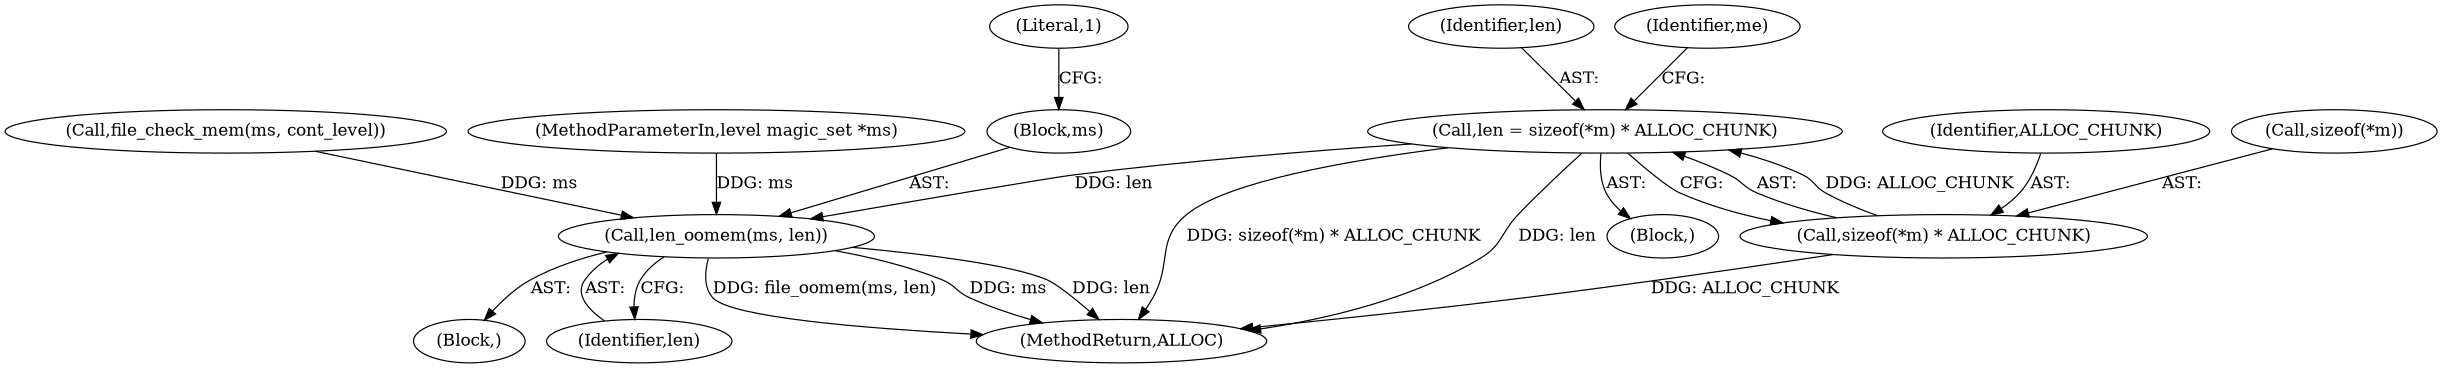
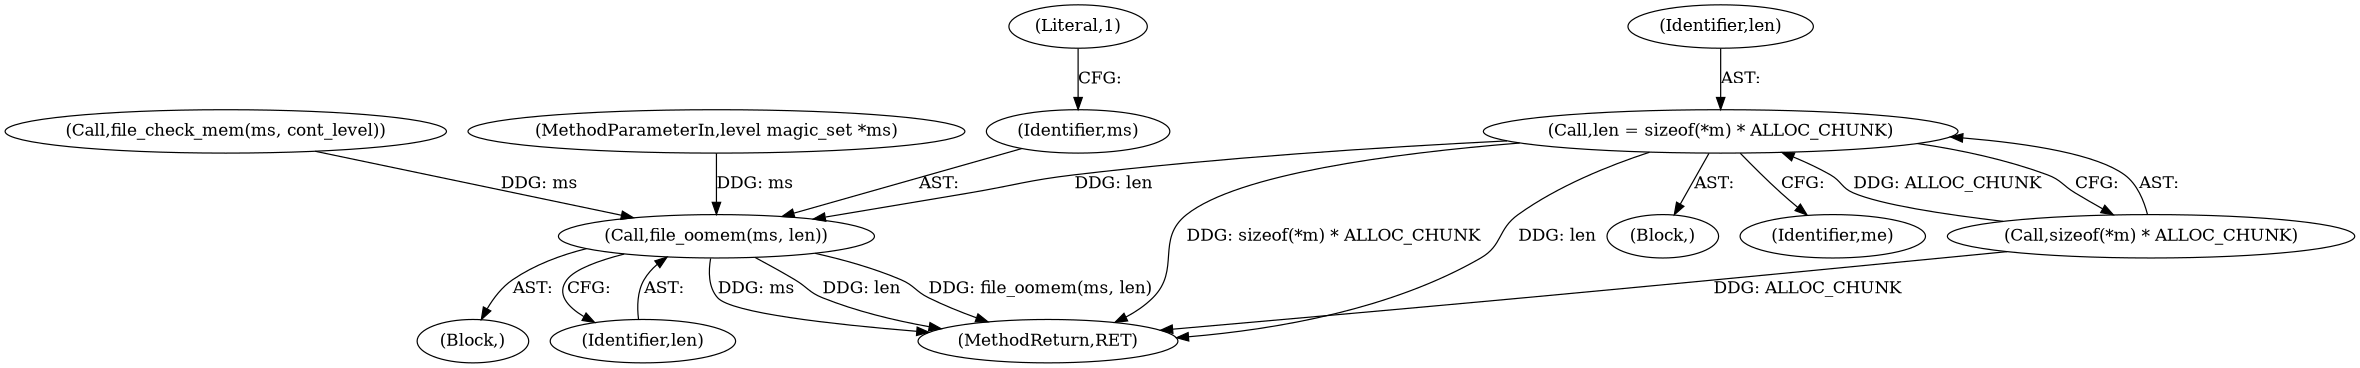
edge "(Identifier,me)" -> "(Call,len = sizeof(*m) * ALLOC_CHUNK)": reversed
node "(Block,ms)": label "(Block,ms)" -> "(Identifier,ms)"
node "(Identifier,ALLOC_CHUNK)": removed
node "(Call,sizeof(*m))": removed
node "(Call,len_oomem(ms, len))": label "(Call,len_oomem(ms, len))" -> "(Call,file_oomem(ms, len))"
node "(MethodReturn,ALLOC)": label "(MethodReturn,ALLOC)" -> "(MethodReturn,RET)"
